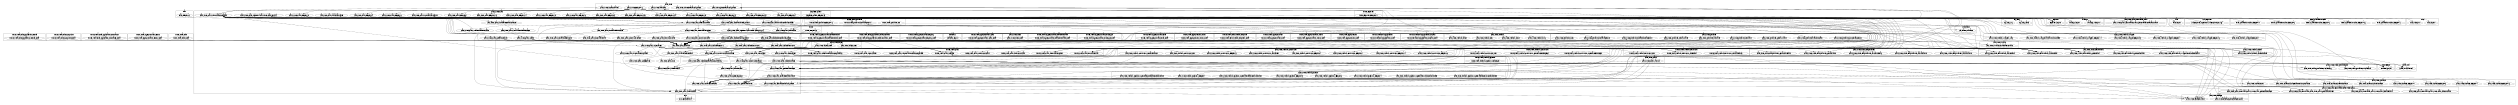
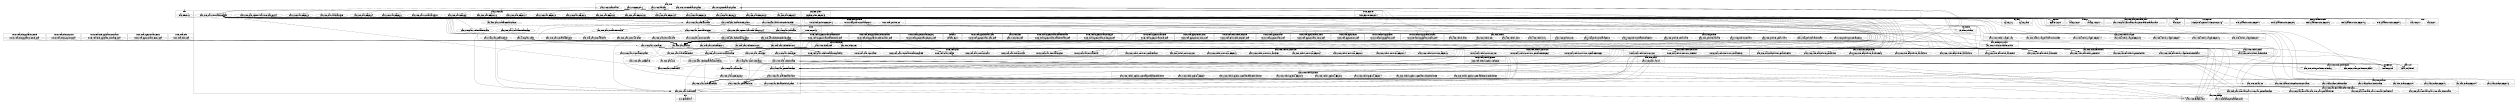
cluster "Sub::Name": label "Sub::Name" -> "Sub::ToRole"
cluster "Class::MOP::Module": label "Class::MOP::Module" -> "Class::BUILDALL::Module"
node "Class::MOP::Mixin::AttributeCore::default": label "Class::MOP::Mixin::AttributeCore::default" -> "Class::BEGIN::Mixin::AttributeCore::default"
node "Class::MOP::Instance::new": label "Class::MOP::Instance::new" -> "Class::MOP::ToClass::new"
